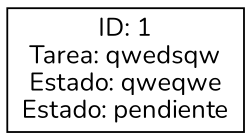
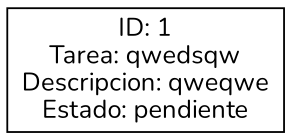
node "ID: 1": text "Estado: qweqwe" -> "Descripcion: qweqwe"
